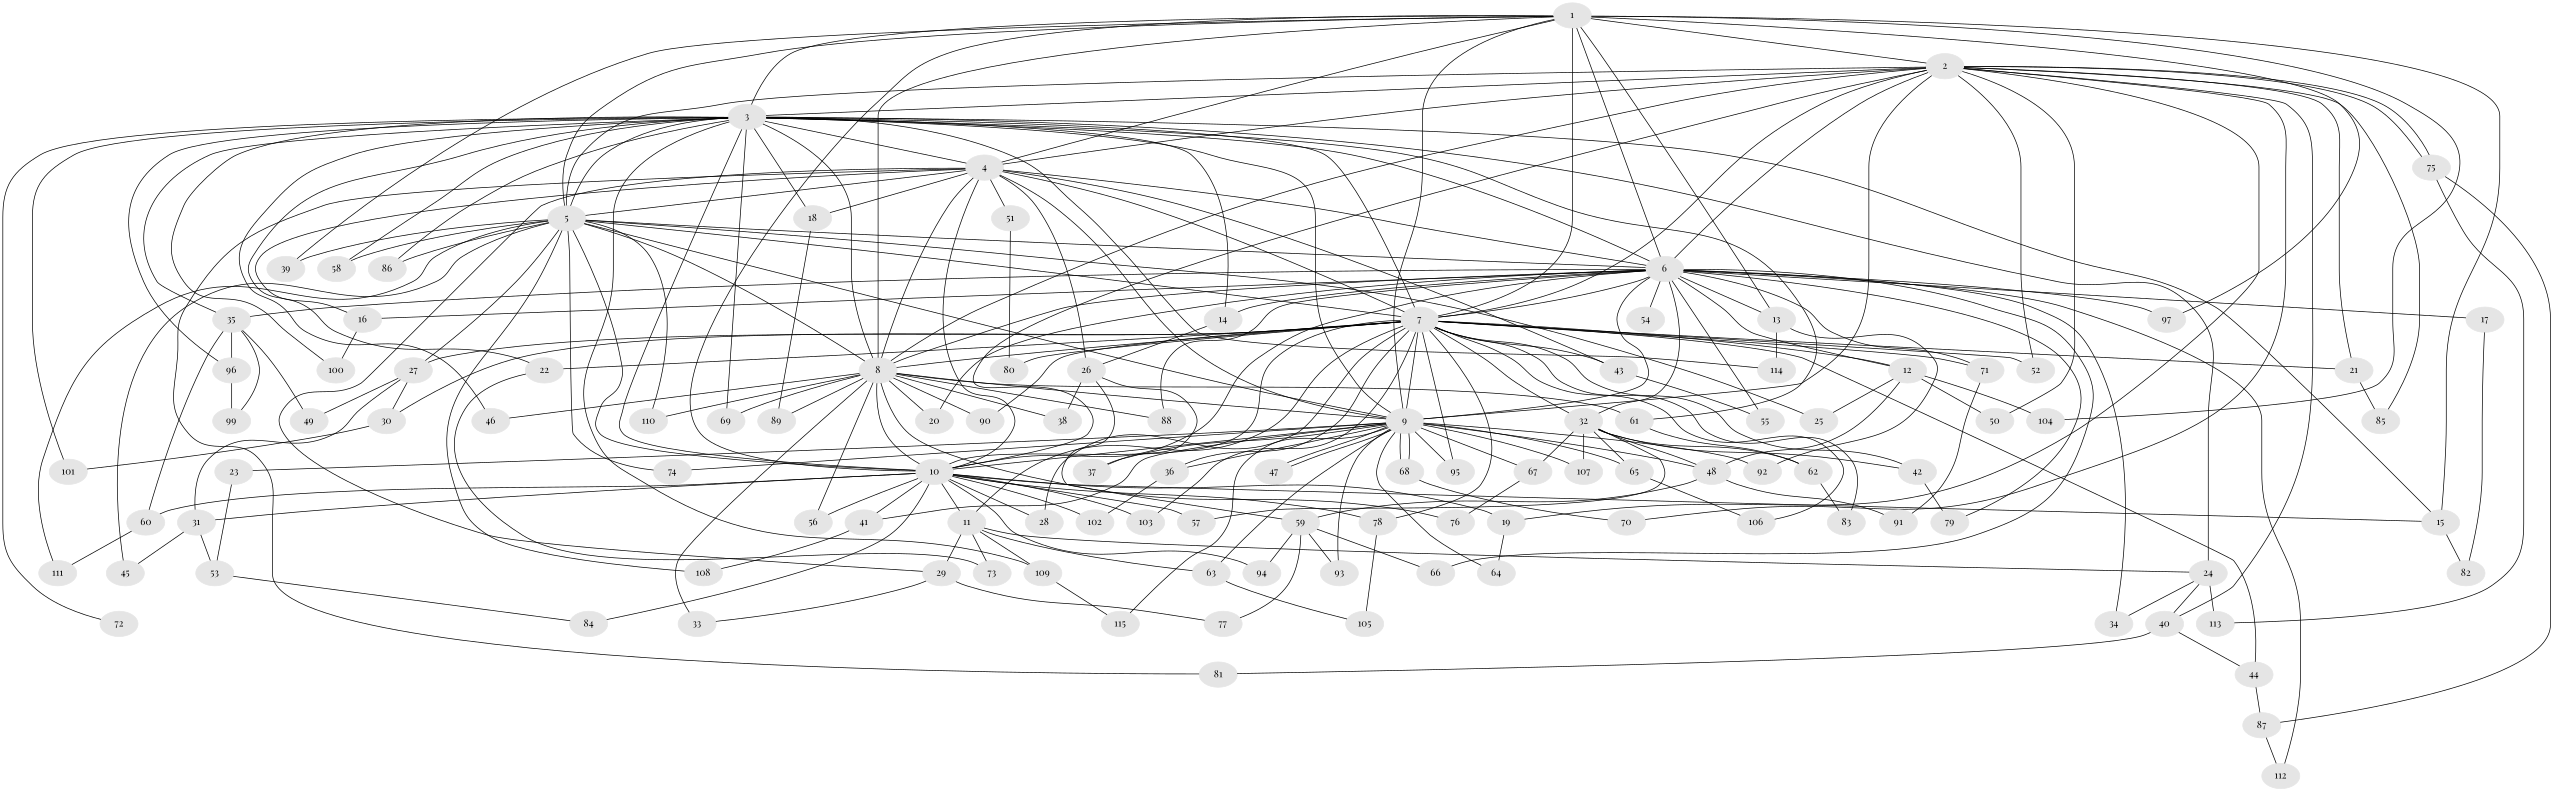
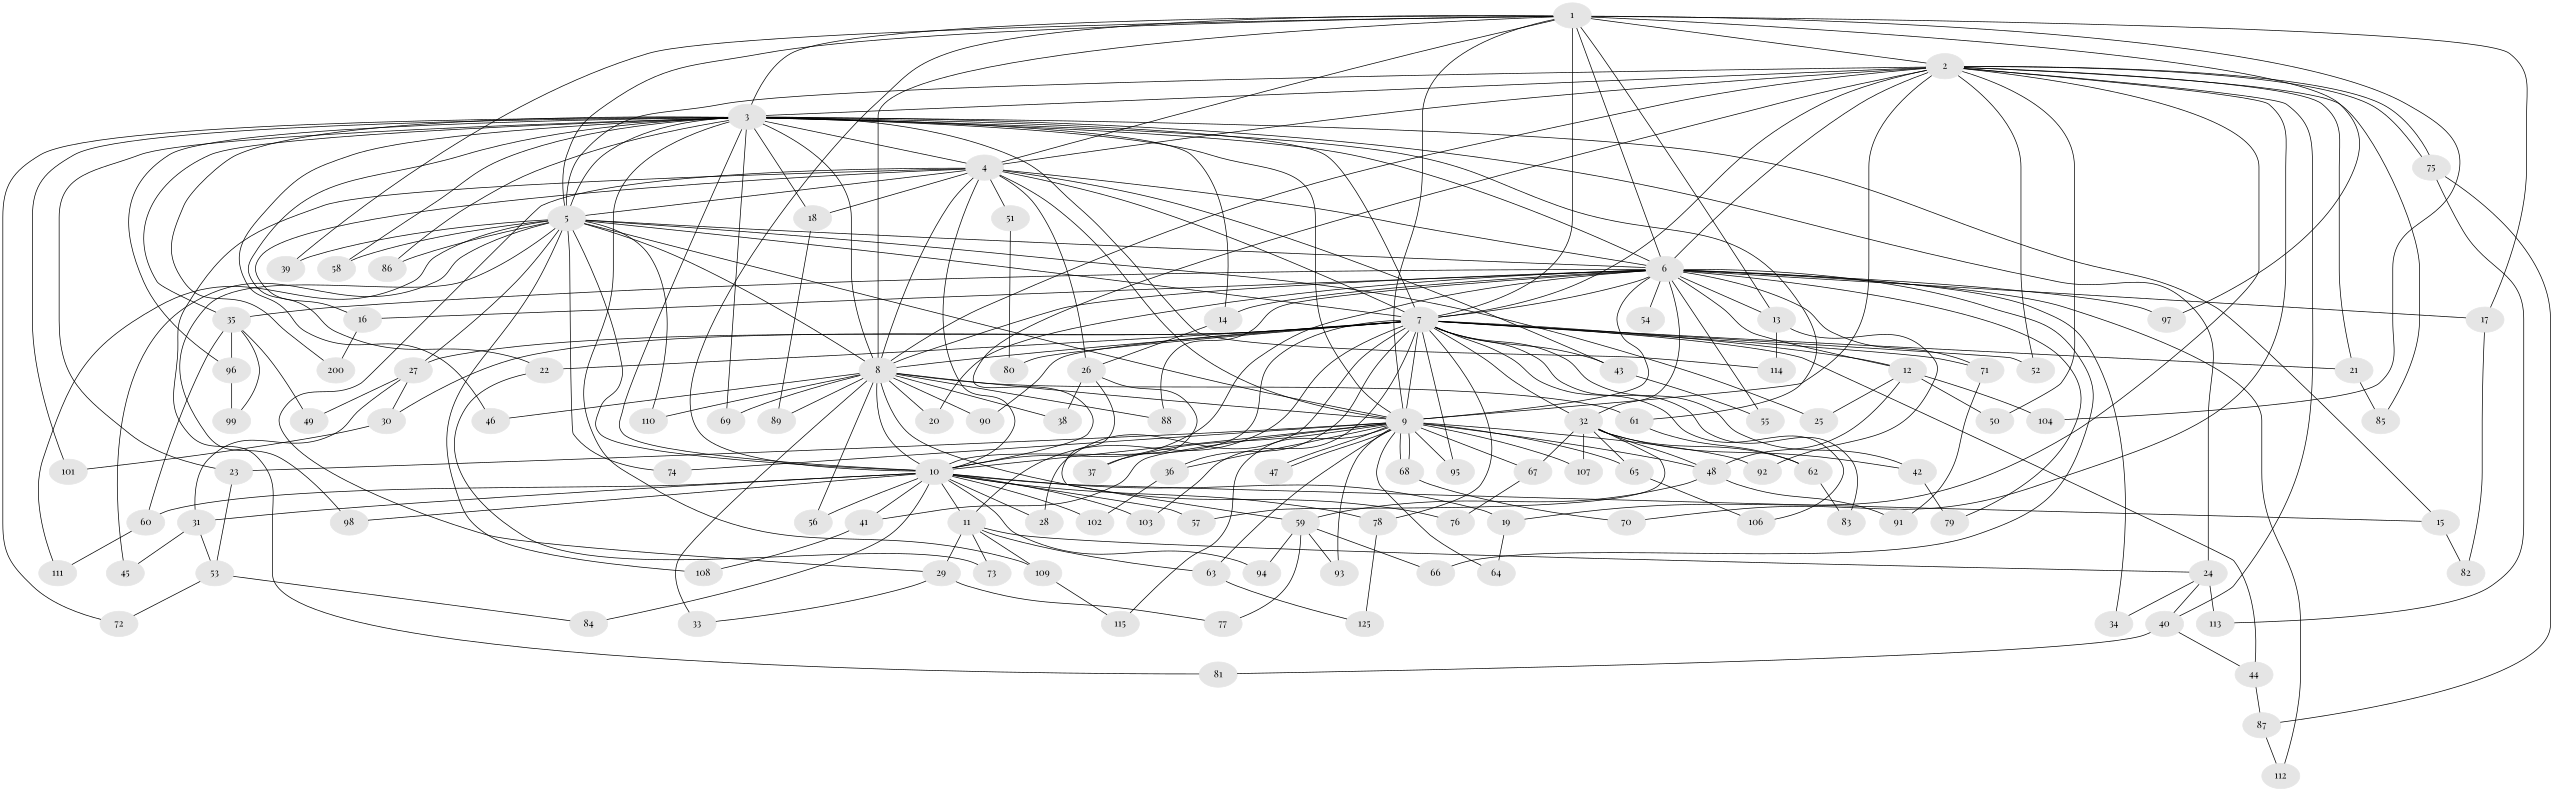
edge "1" -- "15": now "1" -- "17"
edge "3" -- "23": added
node "100": label "100" -> "200"
node "98": added
edge "53" -- "72": added
node "105": label "105" -> "125"
